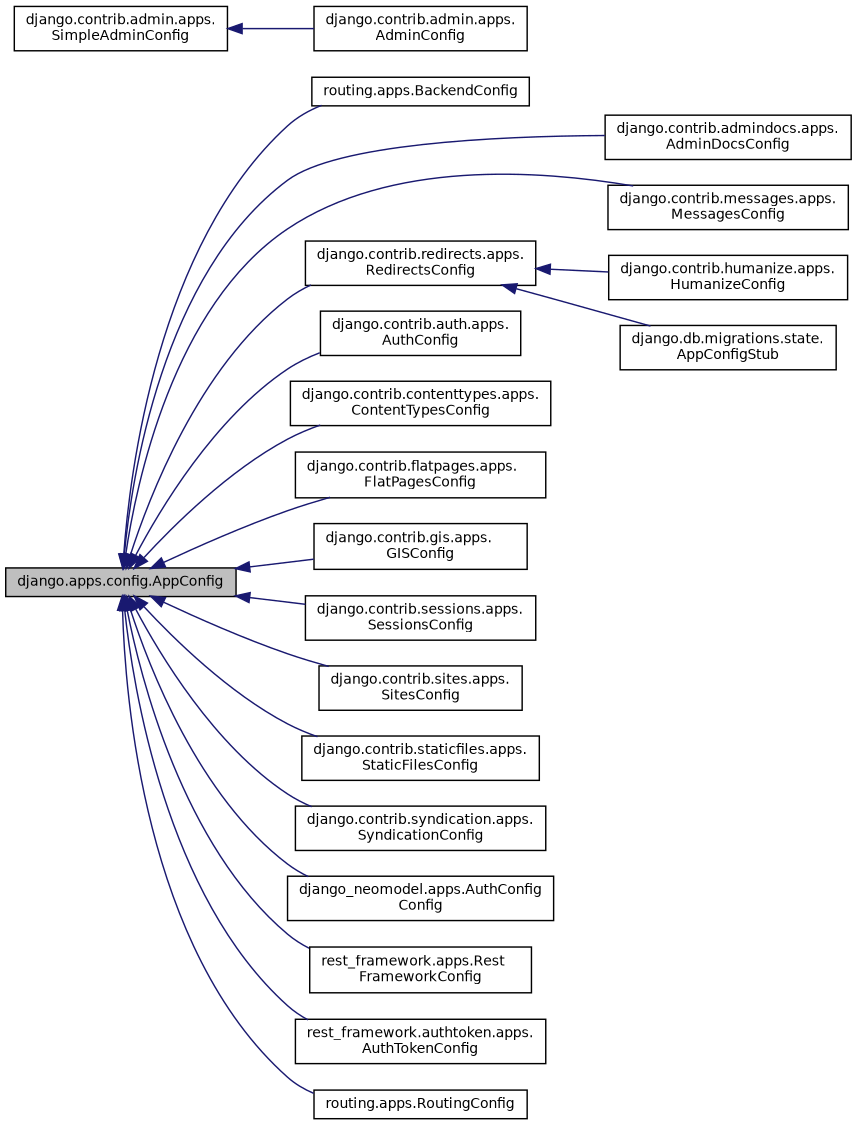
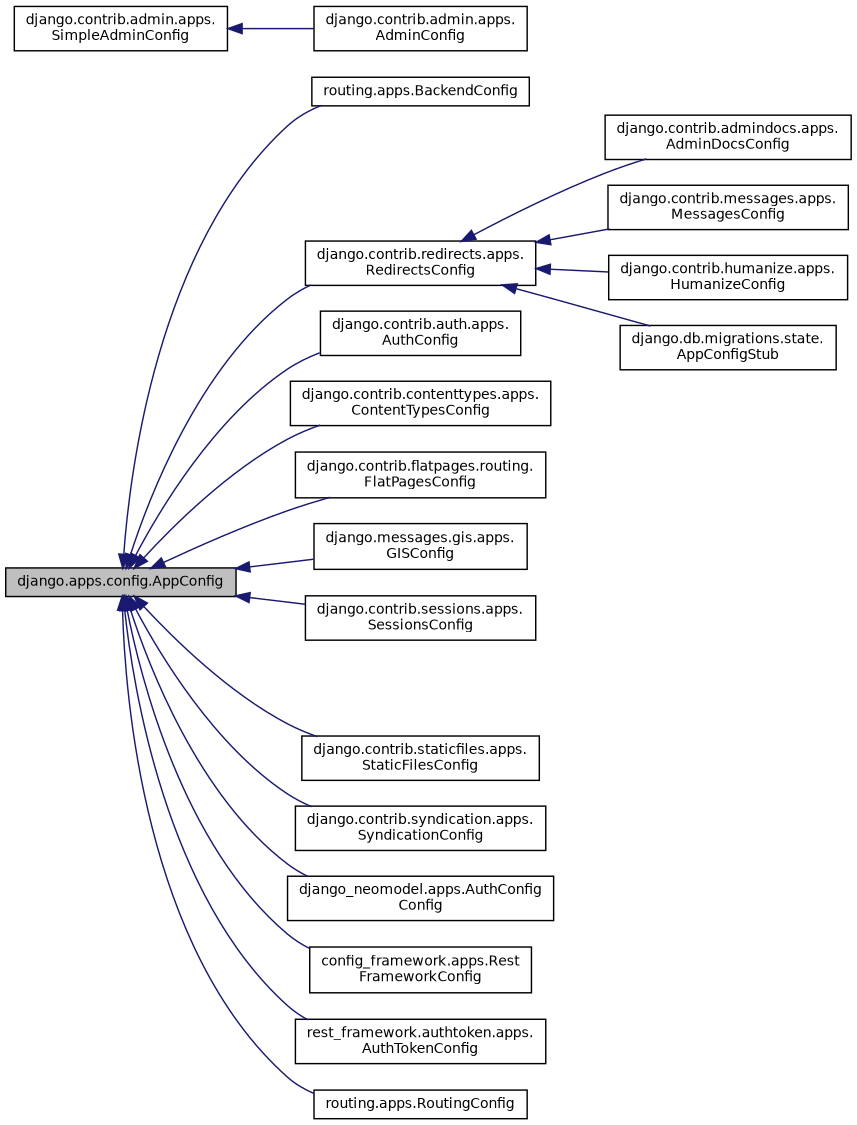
edge "django.contrib.admindocs.apps. AdminDocsConfig" -> "django.apps.config.AppConfig": now "django.contrib.admindocs.apps. AdminDocsConfig" -> "django.contrib.redirects.apps. RedirectsConfig"
edge "django.contrib.messages.apps. MessagesConfig" -> "django.apps.config.AppConfig": now "django.contrib.messages.apps. MessagesConfig" -> "django.contrib.redirects.apps. RedirectsConfig"
node "django.contrib.flatpages.apps. FlatPagesConfig": label "django.contrib.flatpages.apps. FlatPagesConfig" -> "django.contrib.flatpages.routing. FlatPagesConfig"
node "django.contrib.gis.apps. GISConfig": label "django.contrib.gis.apps. GISConfig" -> "django.messages.gis.apps. GISConfig"
node "django.contrib.sites.apps. SitesConfig": removed
node "rest_framework.apps.Rest FrameworkConfig": label "rest_framework.apps.Rest FrameworkConfig" -> "config_framework.apps.Rest FrameworkConfig"
